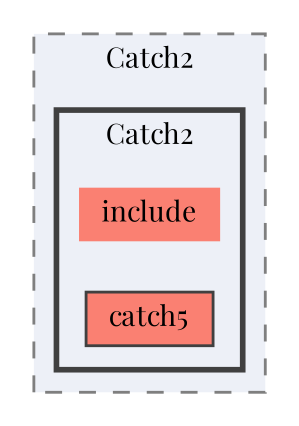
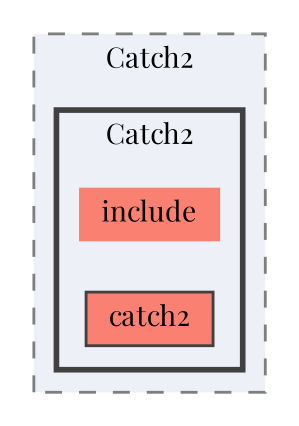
node "catch5": label "catch5" -> "catch2"
